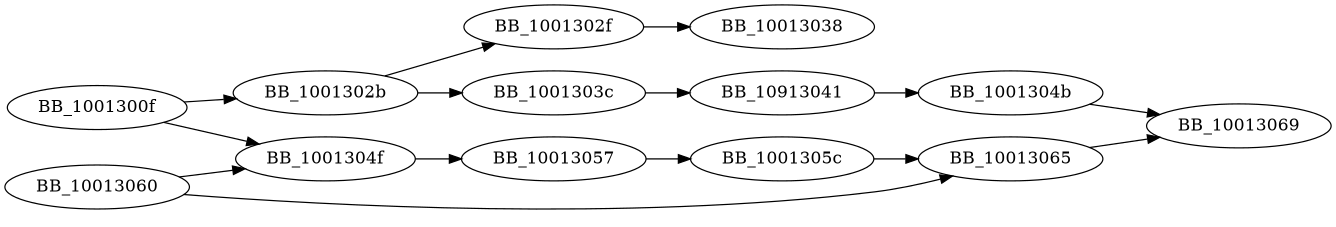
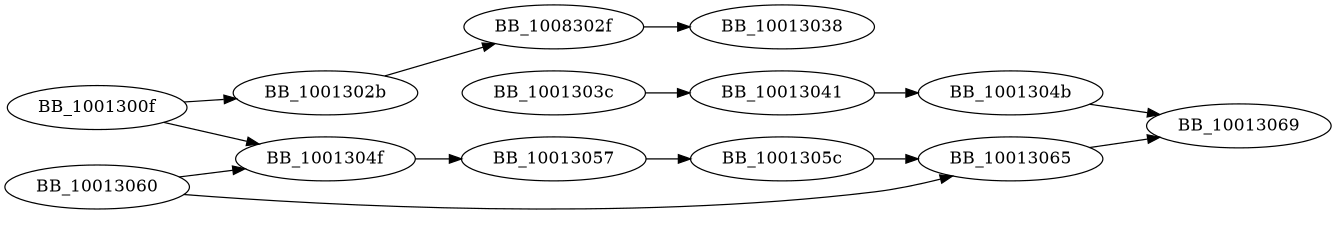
node "BB_1001302f": label "BB_1001302f" -> "BB_1008302f"
edge "BB_1001302b" -> "BB_1001303c": removed
node "BB_10913041": label "BB_10913041" -> "BB_10013041"
